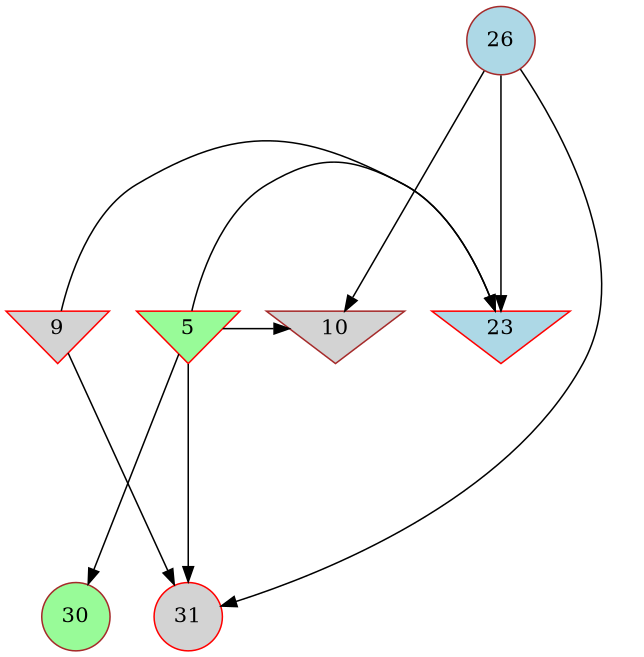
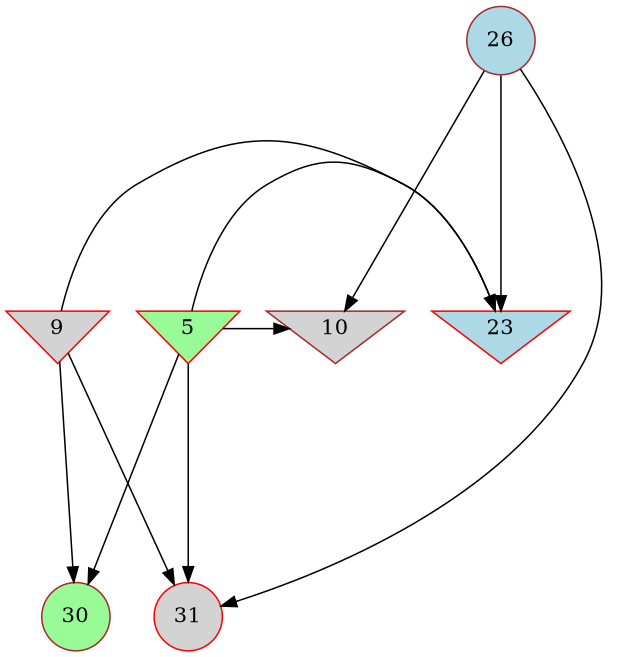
edge "9" -> "30": added
